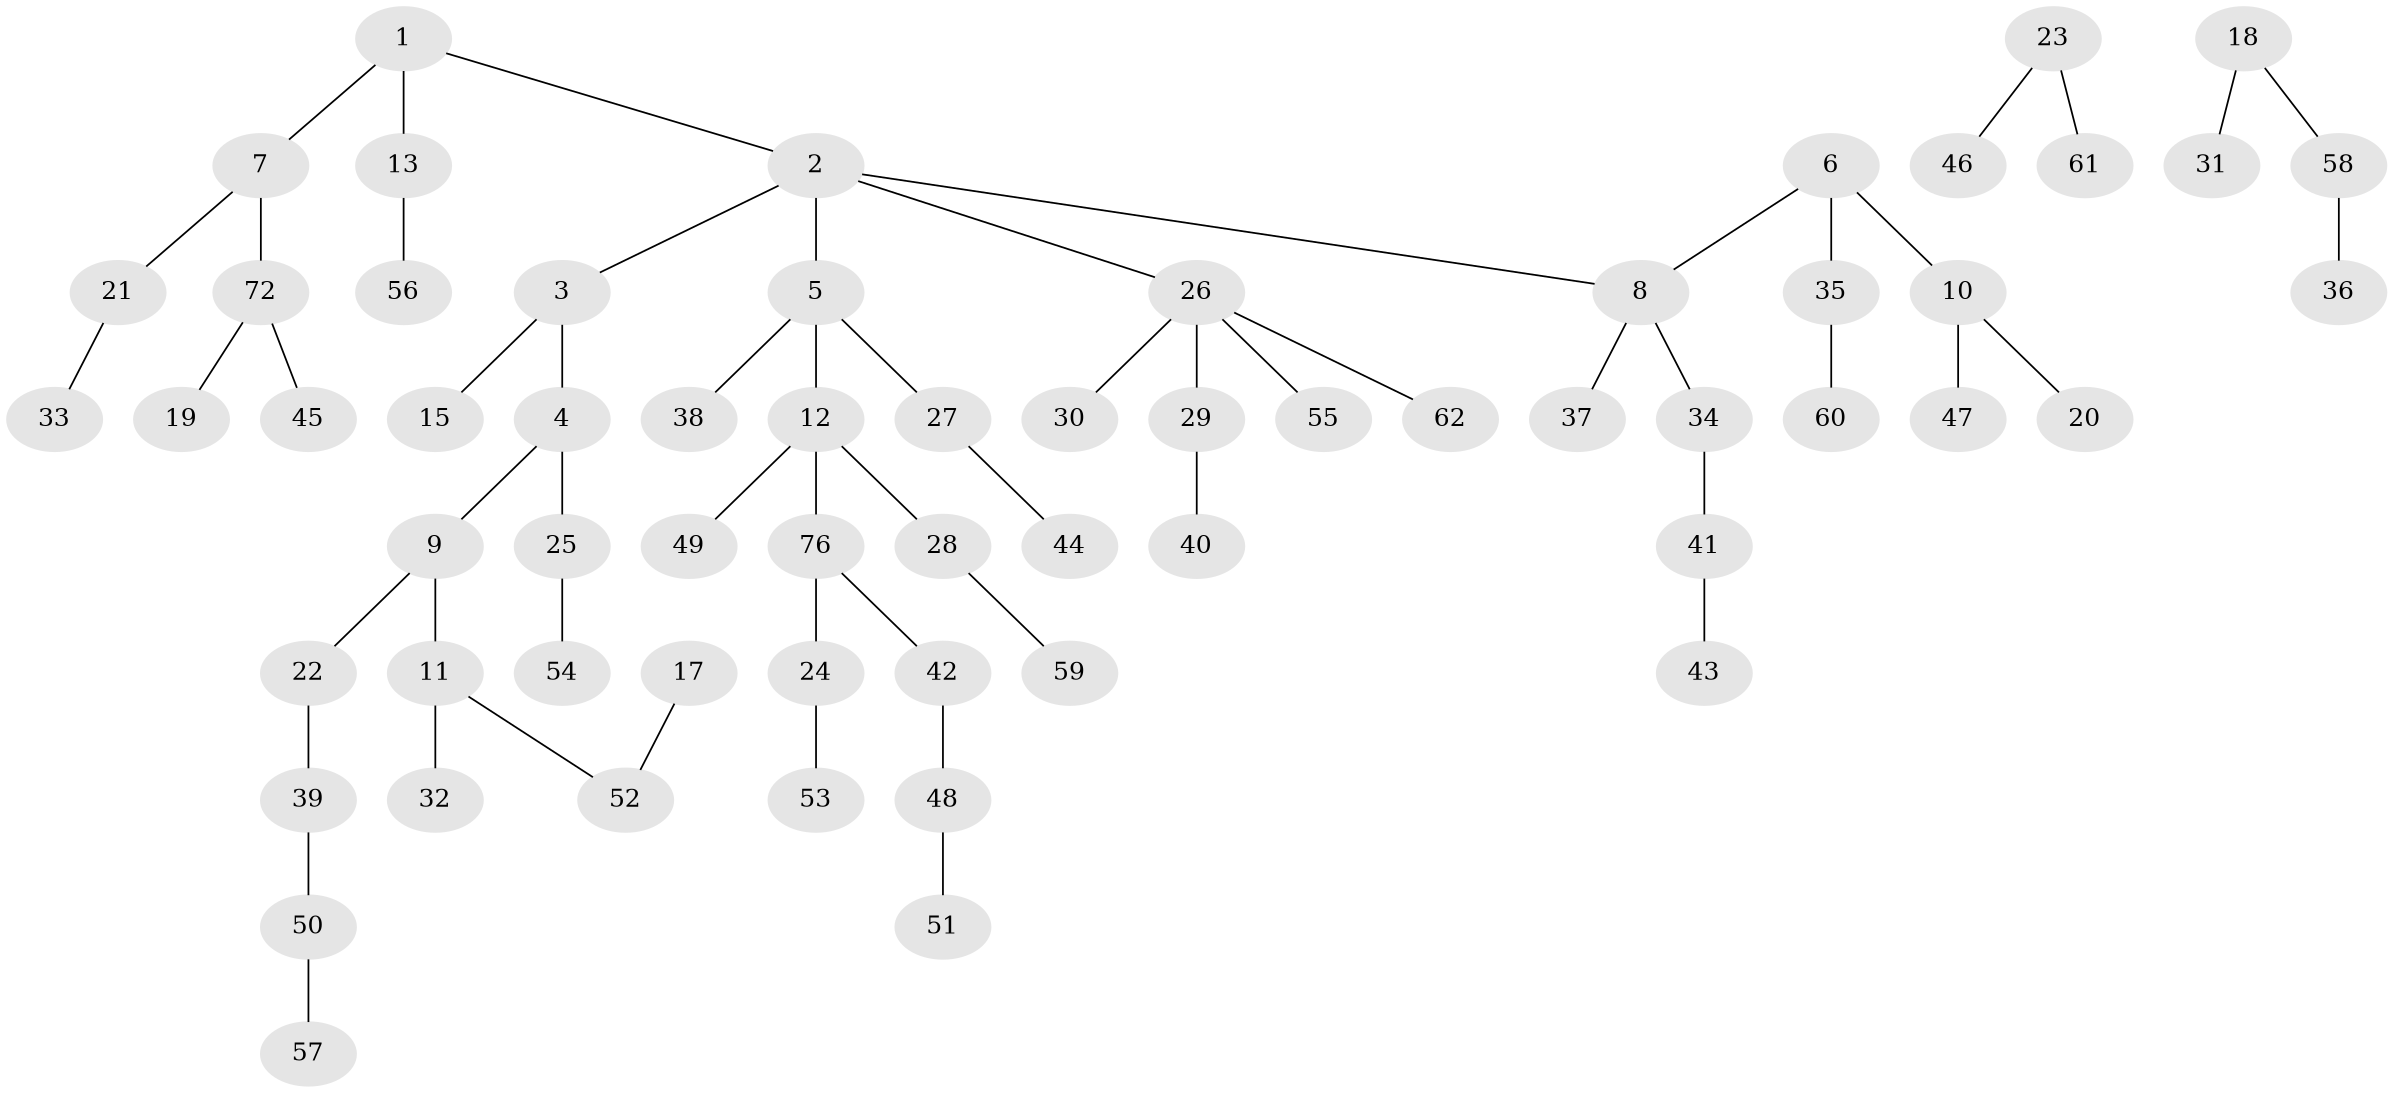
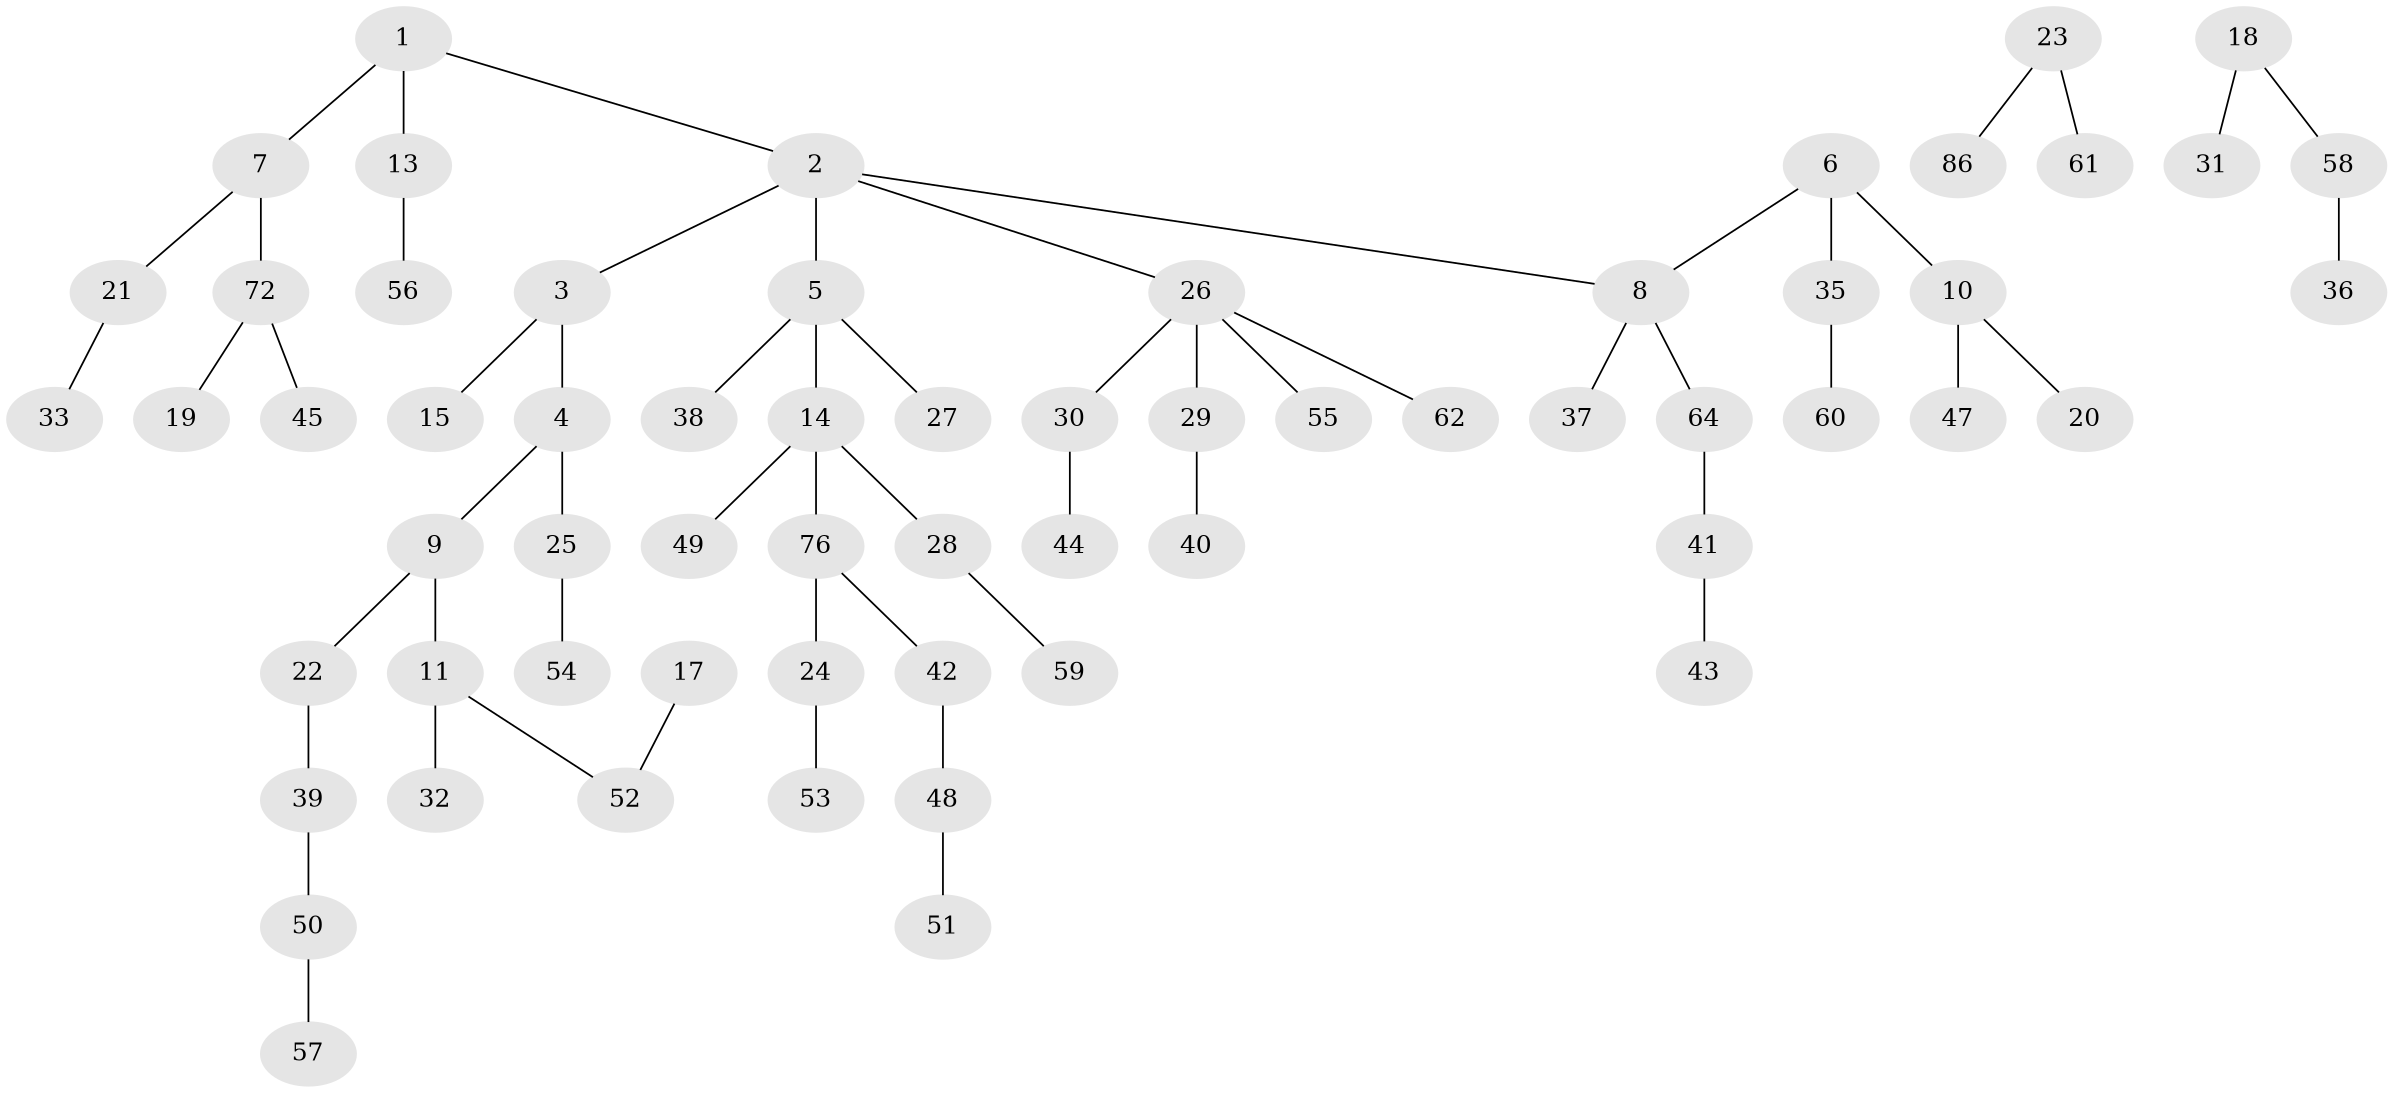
node "46": label "46" -> "86"
node "12": label "12" -> "14"
node "34": label "34" -> "64"
edge "27" -- "44": now "30" -- "44"
